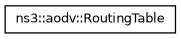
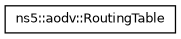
node "ns3::aodv::RoutingTable": label "ns3::aodv::RoutingTable" -> "ns5::aodv::RoutingTable"
